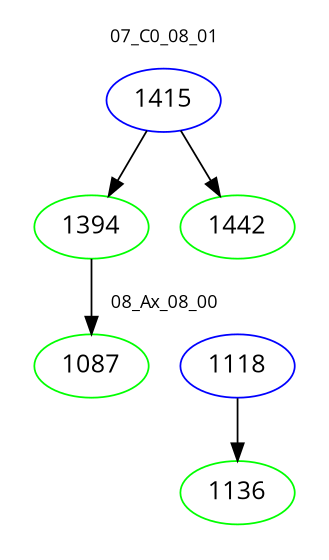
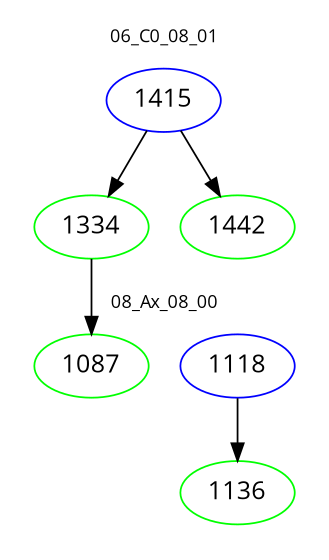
cluster "07_C0_08_01": label "07_C0_08_01" -> "06_C0_08_01"
node "1394": label "1394" -> "1334"
